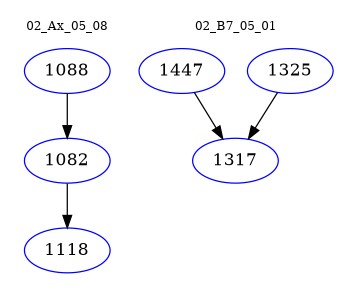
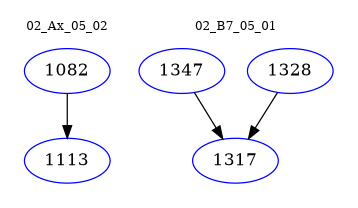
cluster "02_Ax_05_08": label "02_Ax_05_08" -> "02_Ax_05_02"
node "1088": removed
node "1447": label "1447" -> "1347"
node "1325": label "1325" -> "1328"
node "1118": label "1118" -> "1113"
